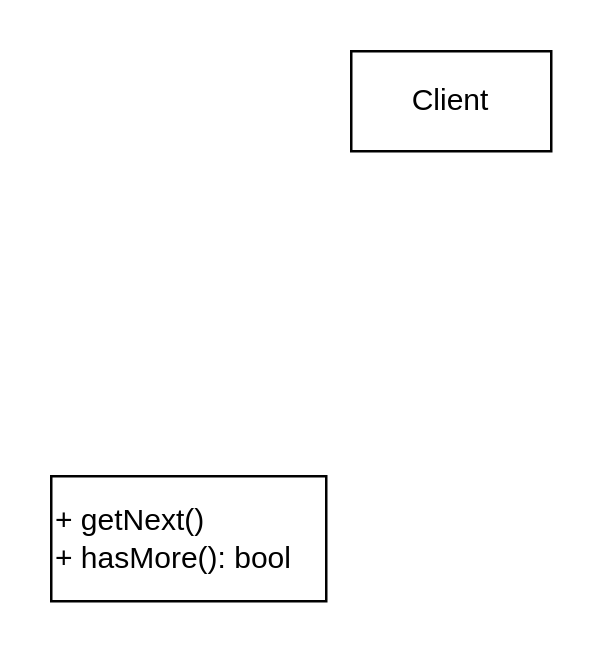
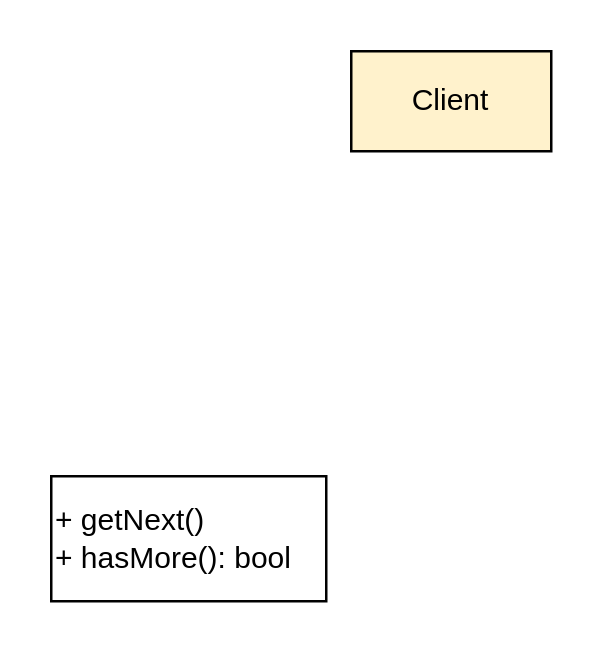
node "Client": fillcolor #ffffff -> #fff2cc
